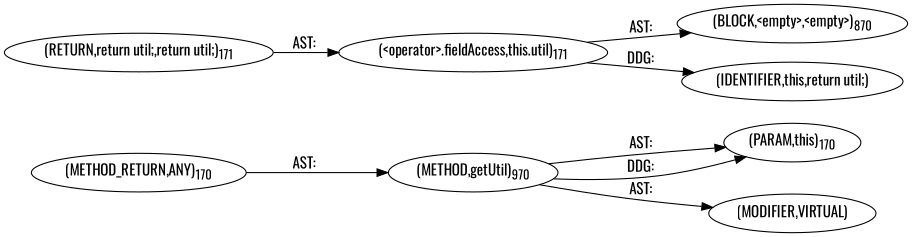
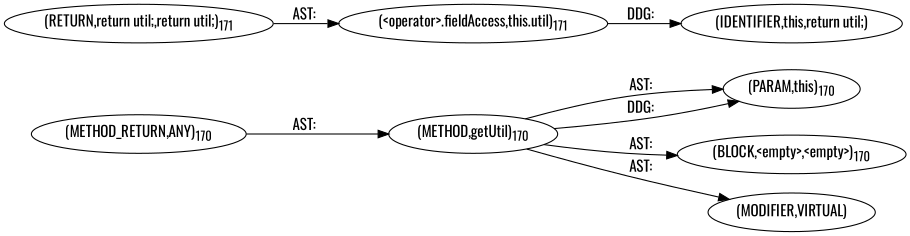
node "(BLOCK,<empty>,<empty>)": text "870" -> "170"
edge "(<operator>.fieldAccess,this.util)" -> "(BLOCK,<empty>,<empty>)": now "(METHOD,getUtil)" -> "(BLOCK,<empty>,<empty>)"
node "(METHOD,getUtil)": text "970" -> "170"
